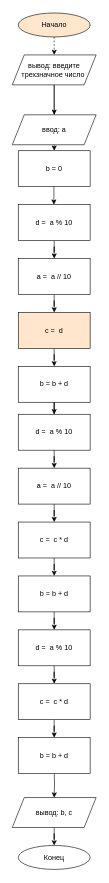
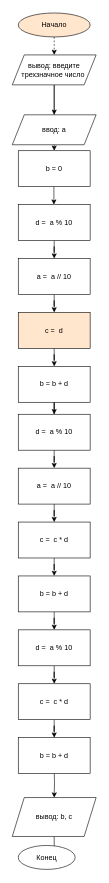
node "вывод: b, c": size 84x30 -> 84x39
node "Конец": size 72x24 -> 57x24
